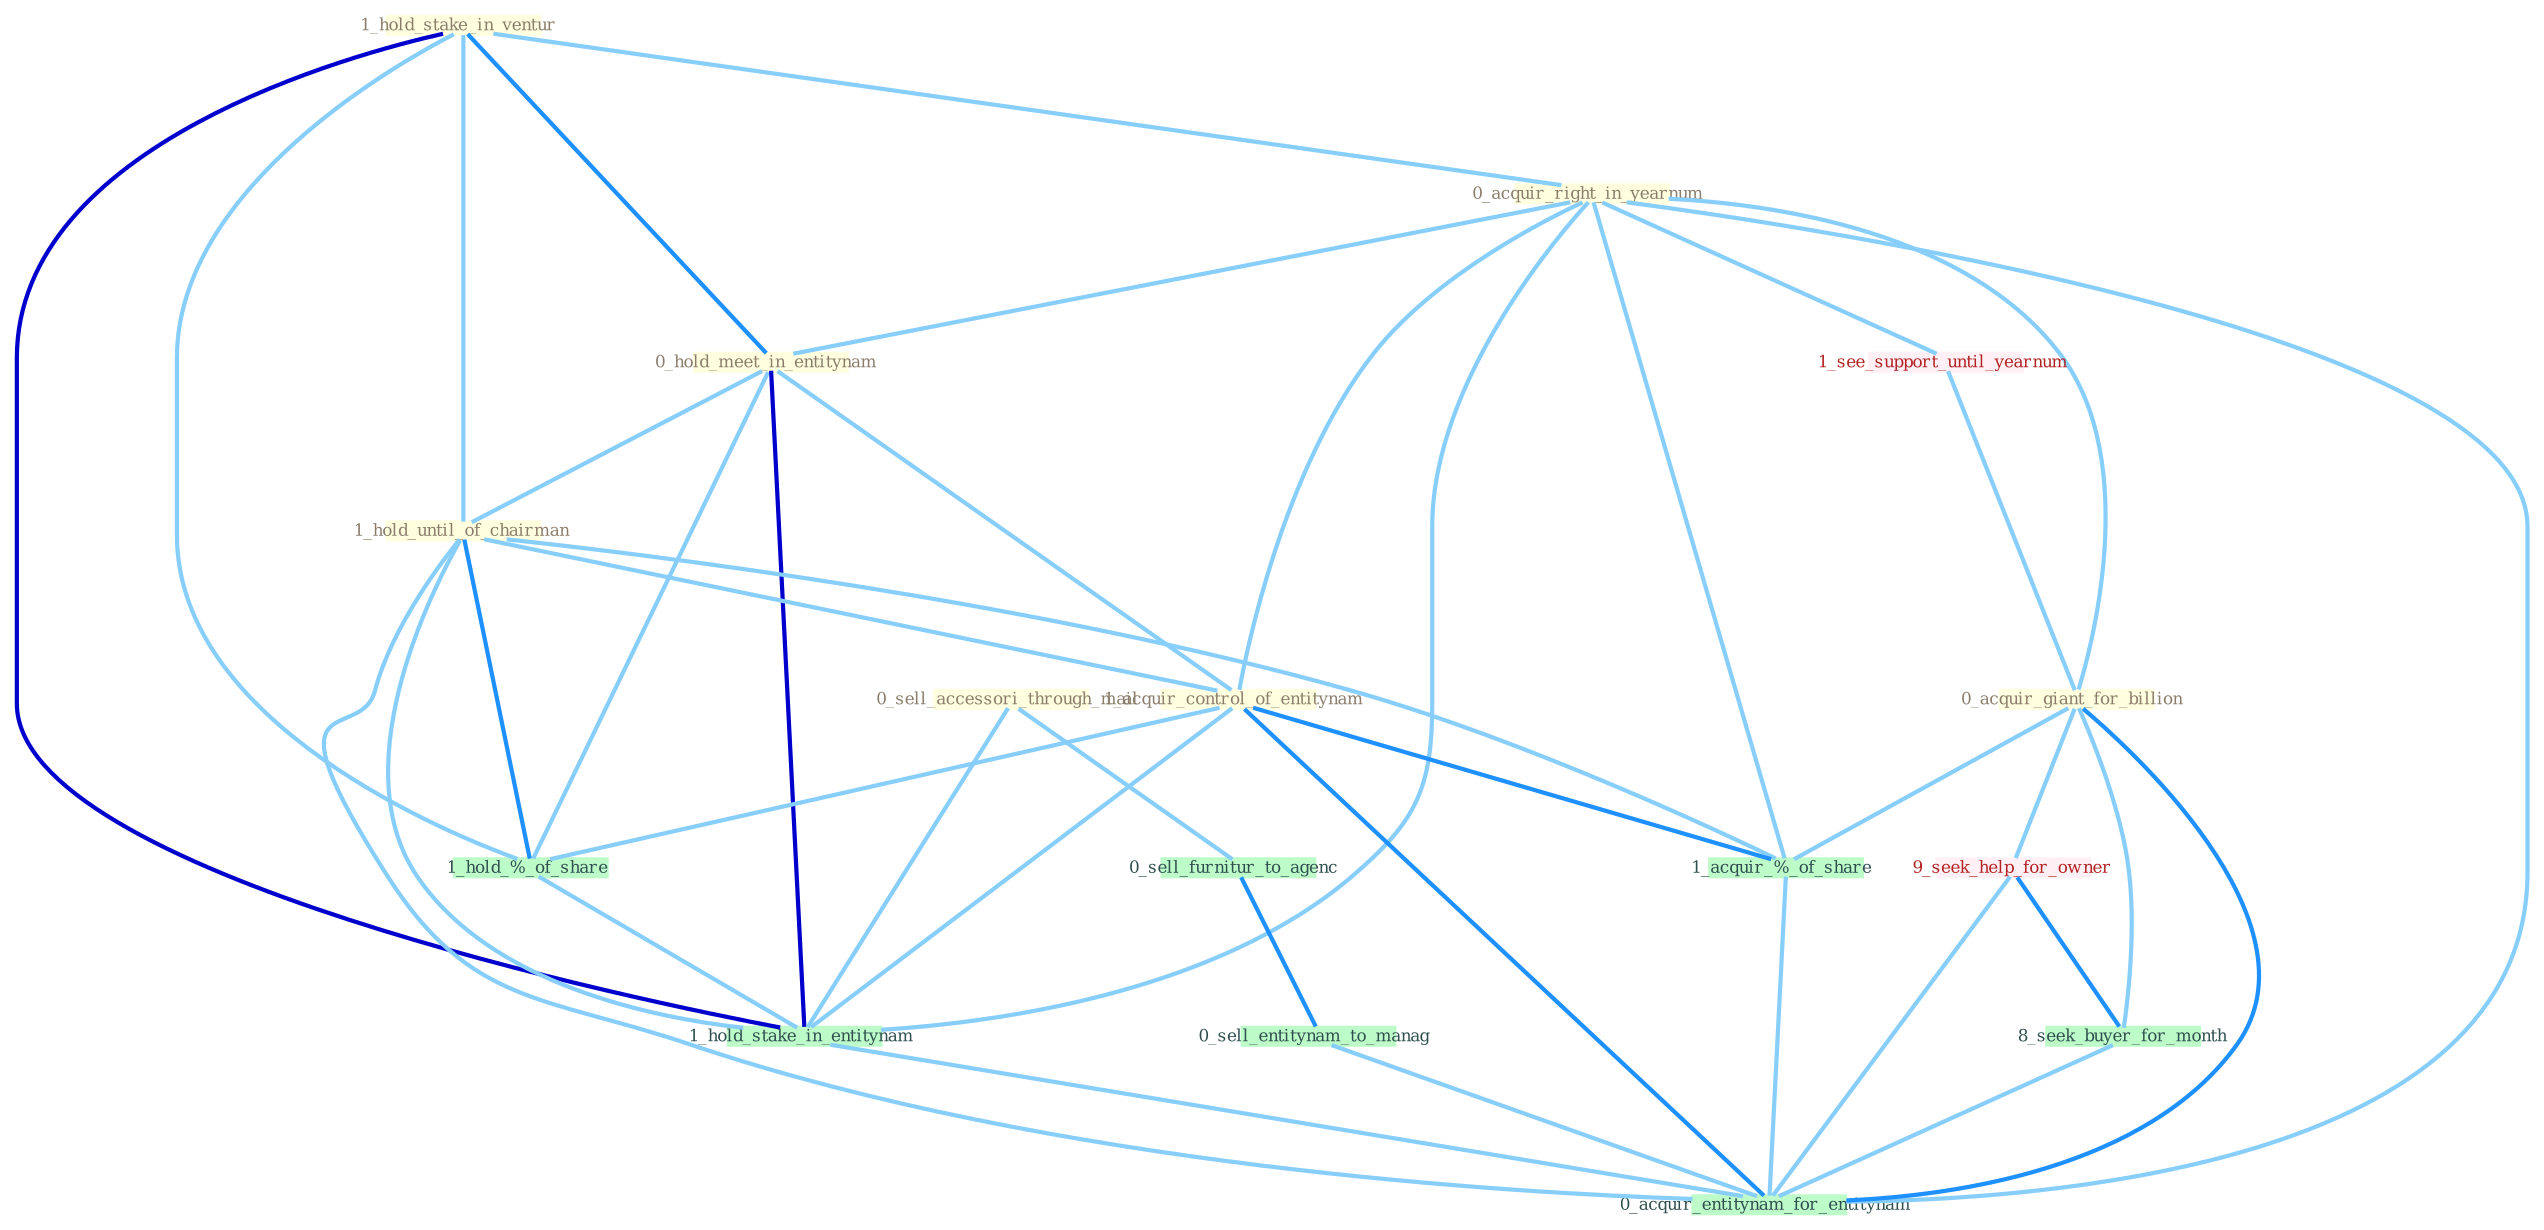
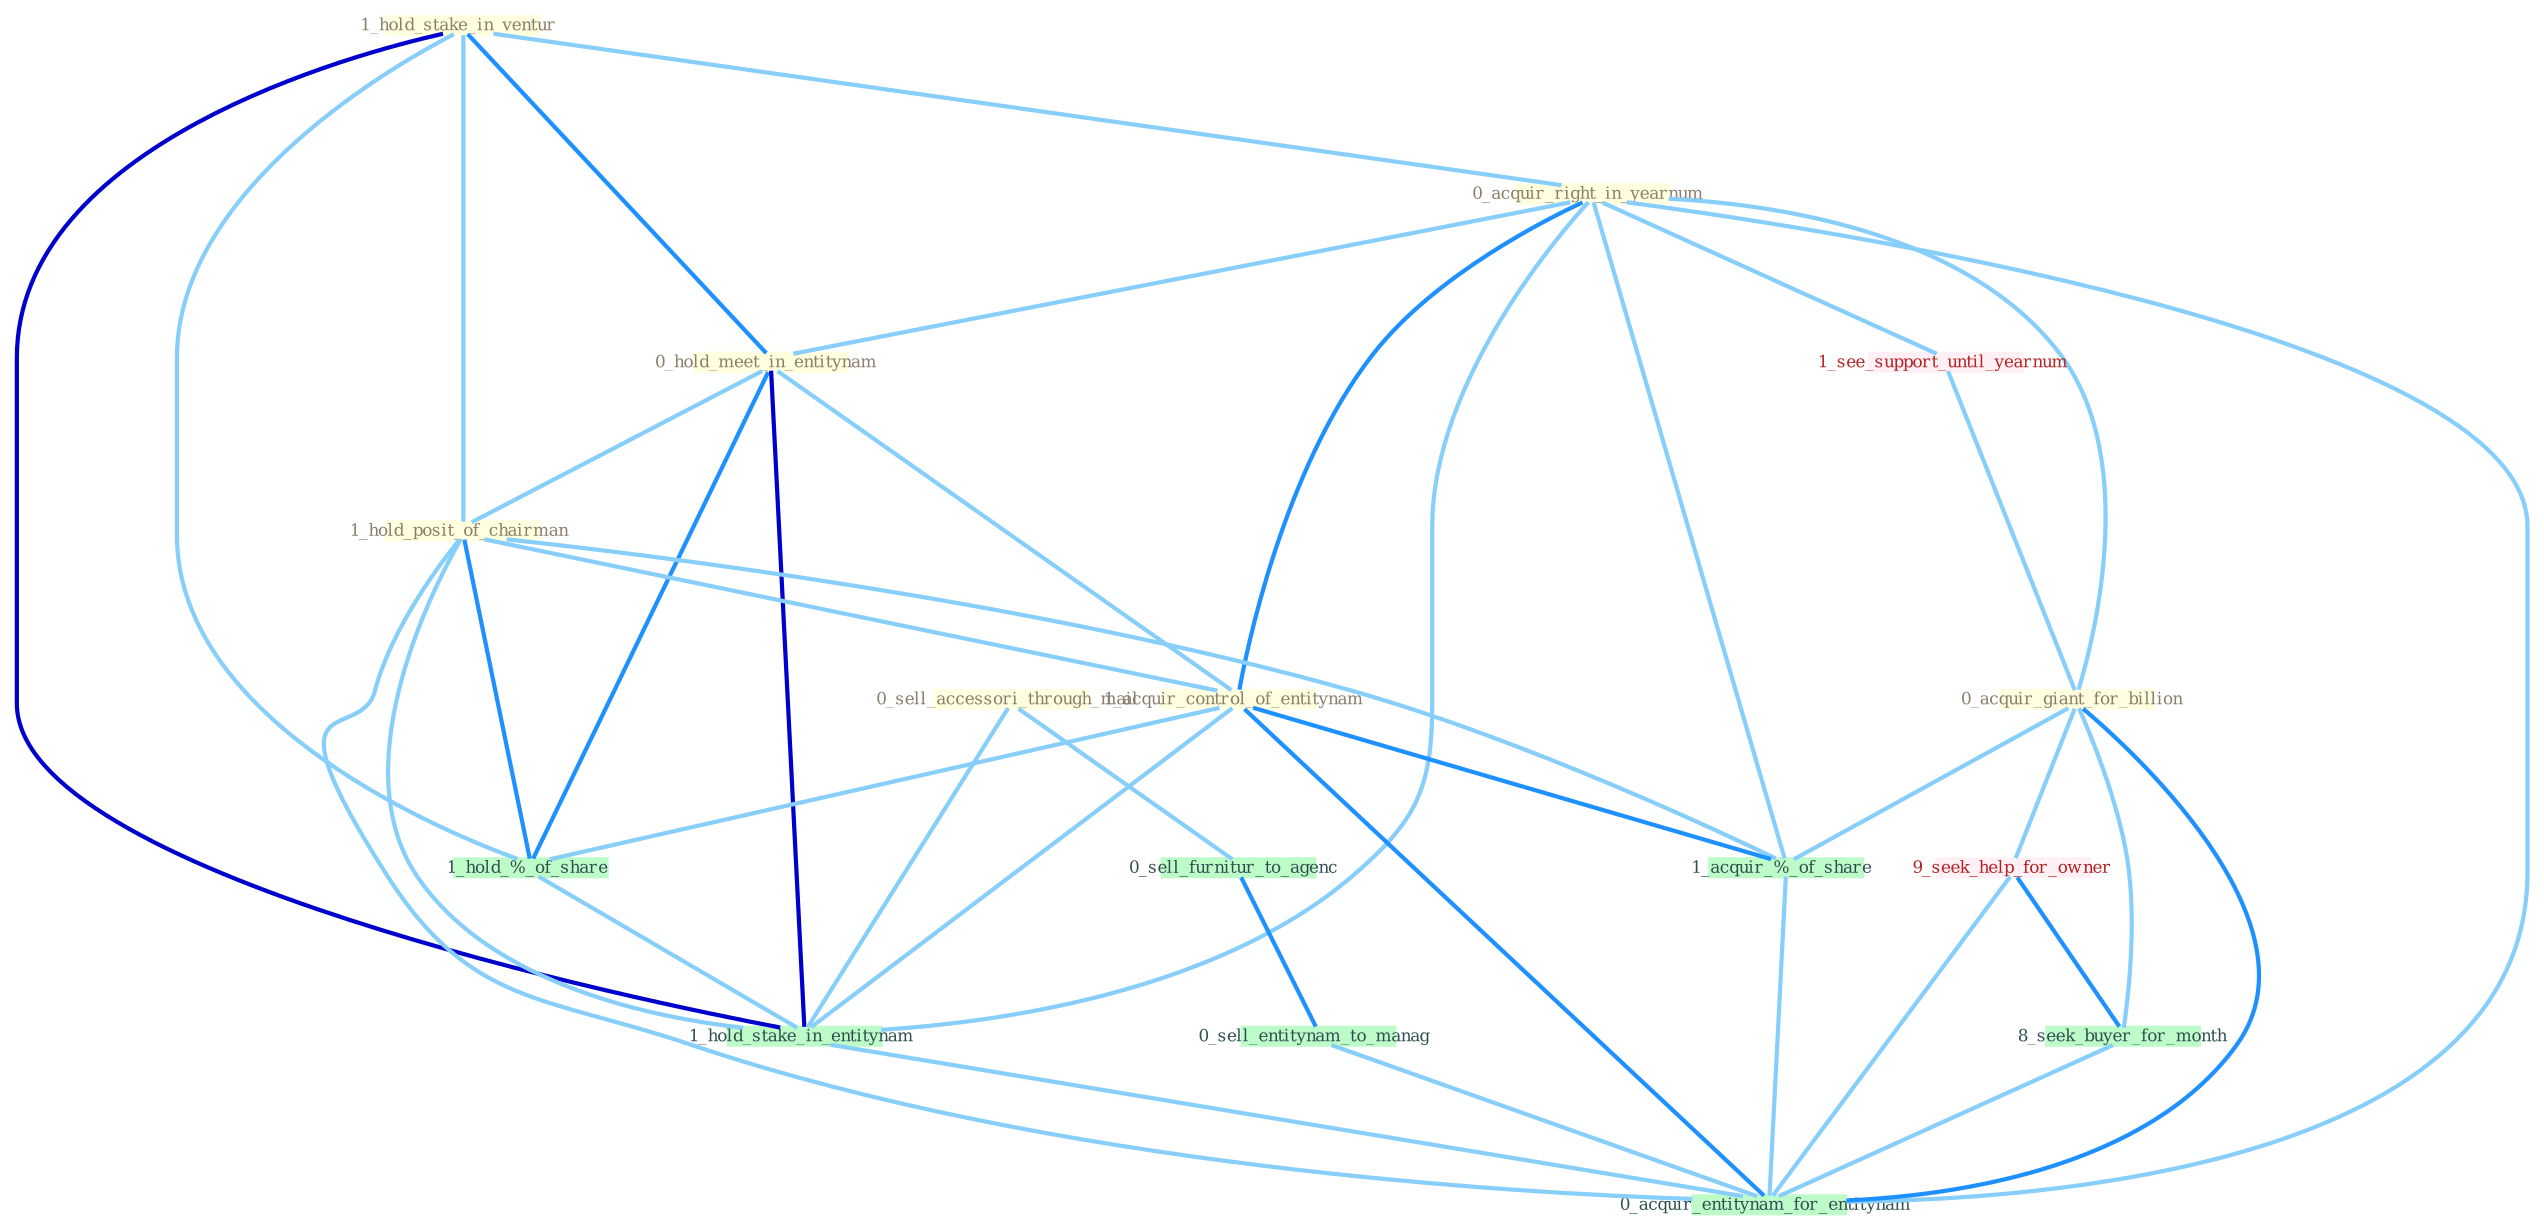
edge "0_acquir_right_in_yearnum" -- "1_acquir_control_of_entitynam": color #87cefa -> #1e90ff
node "1_hold_until_of_chairman": label "1_hold_until_of_chairman" -> "1_hold_posit_of_chairman"
edge "0_hold_meet_in_entitynam" -- "1_hold_%_of_share": color #87cefa -> #1e90ff
